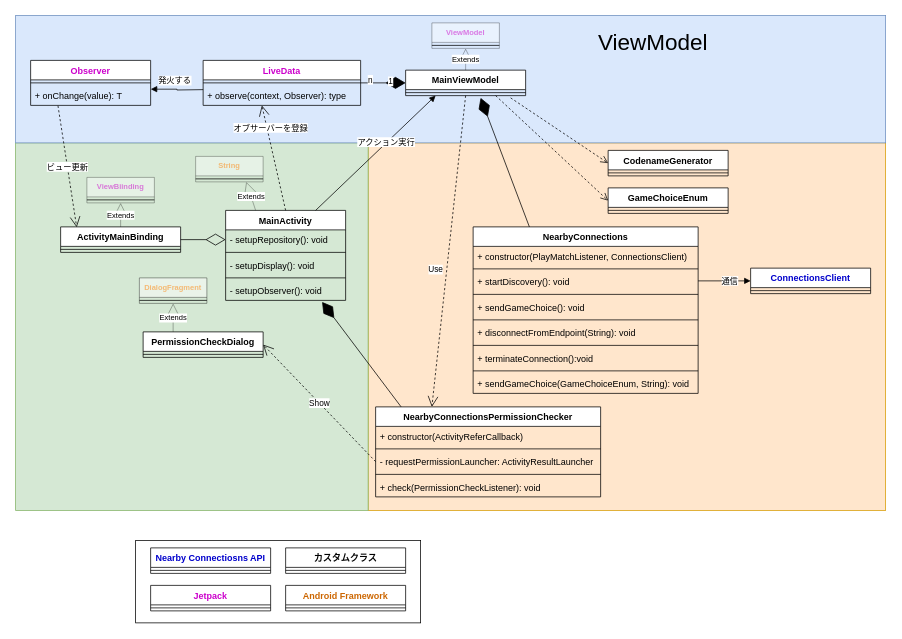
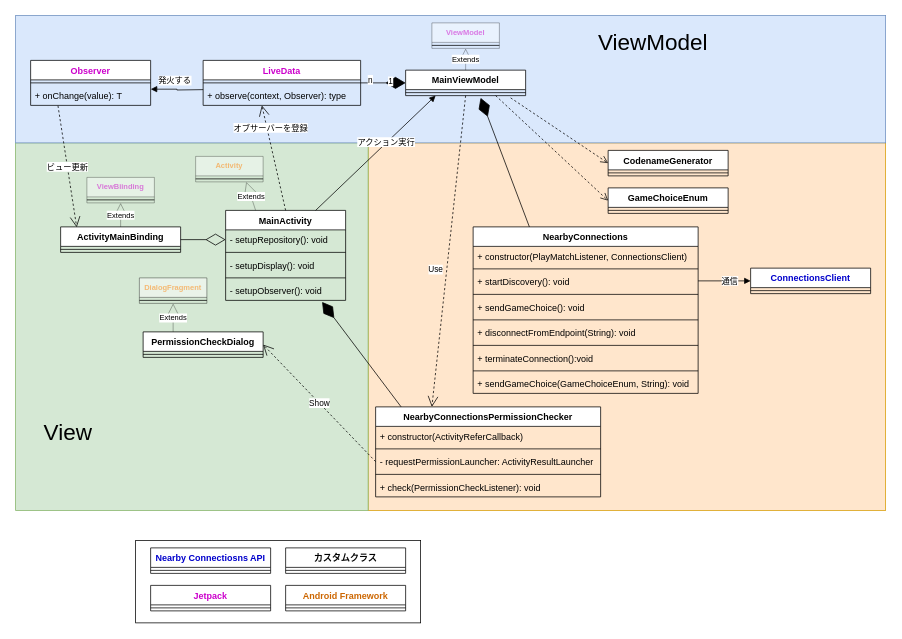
node "String": label "String" -> "Activity"
node "View": added
